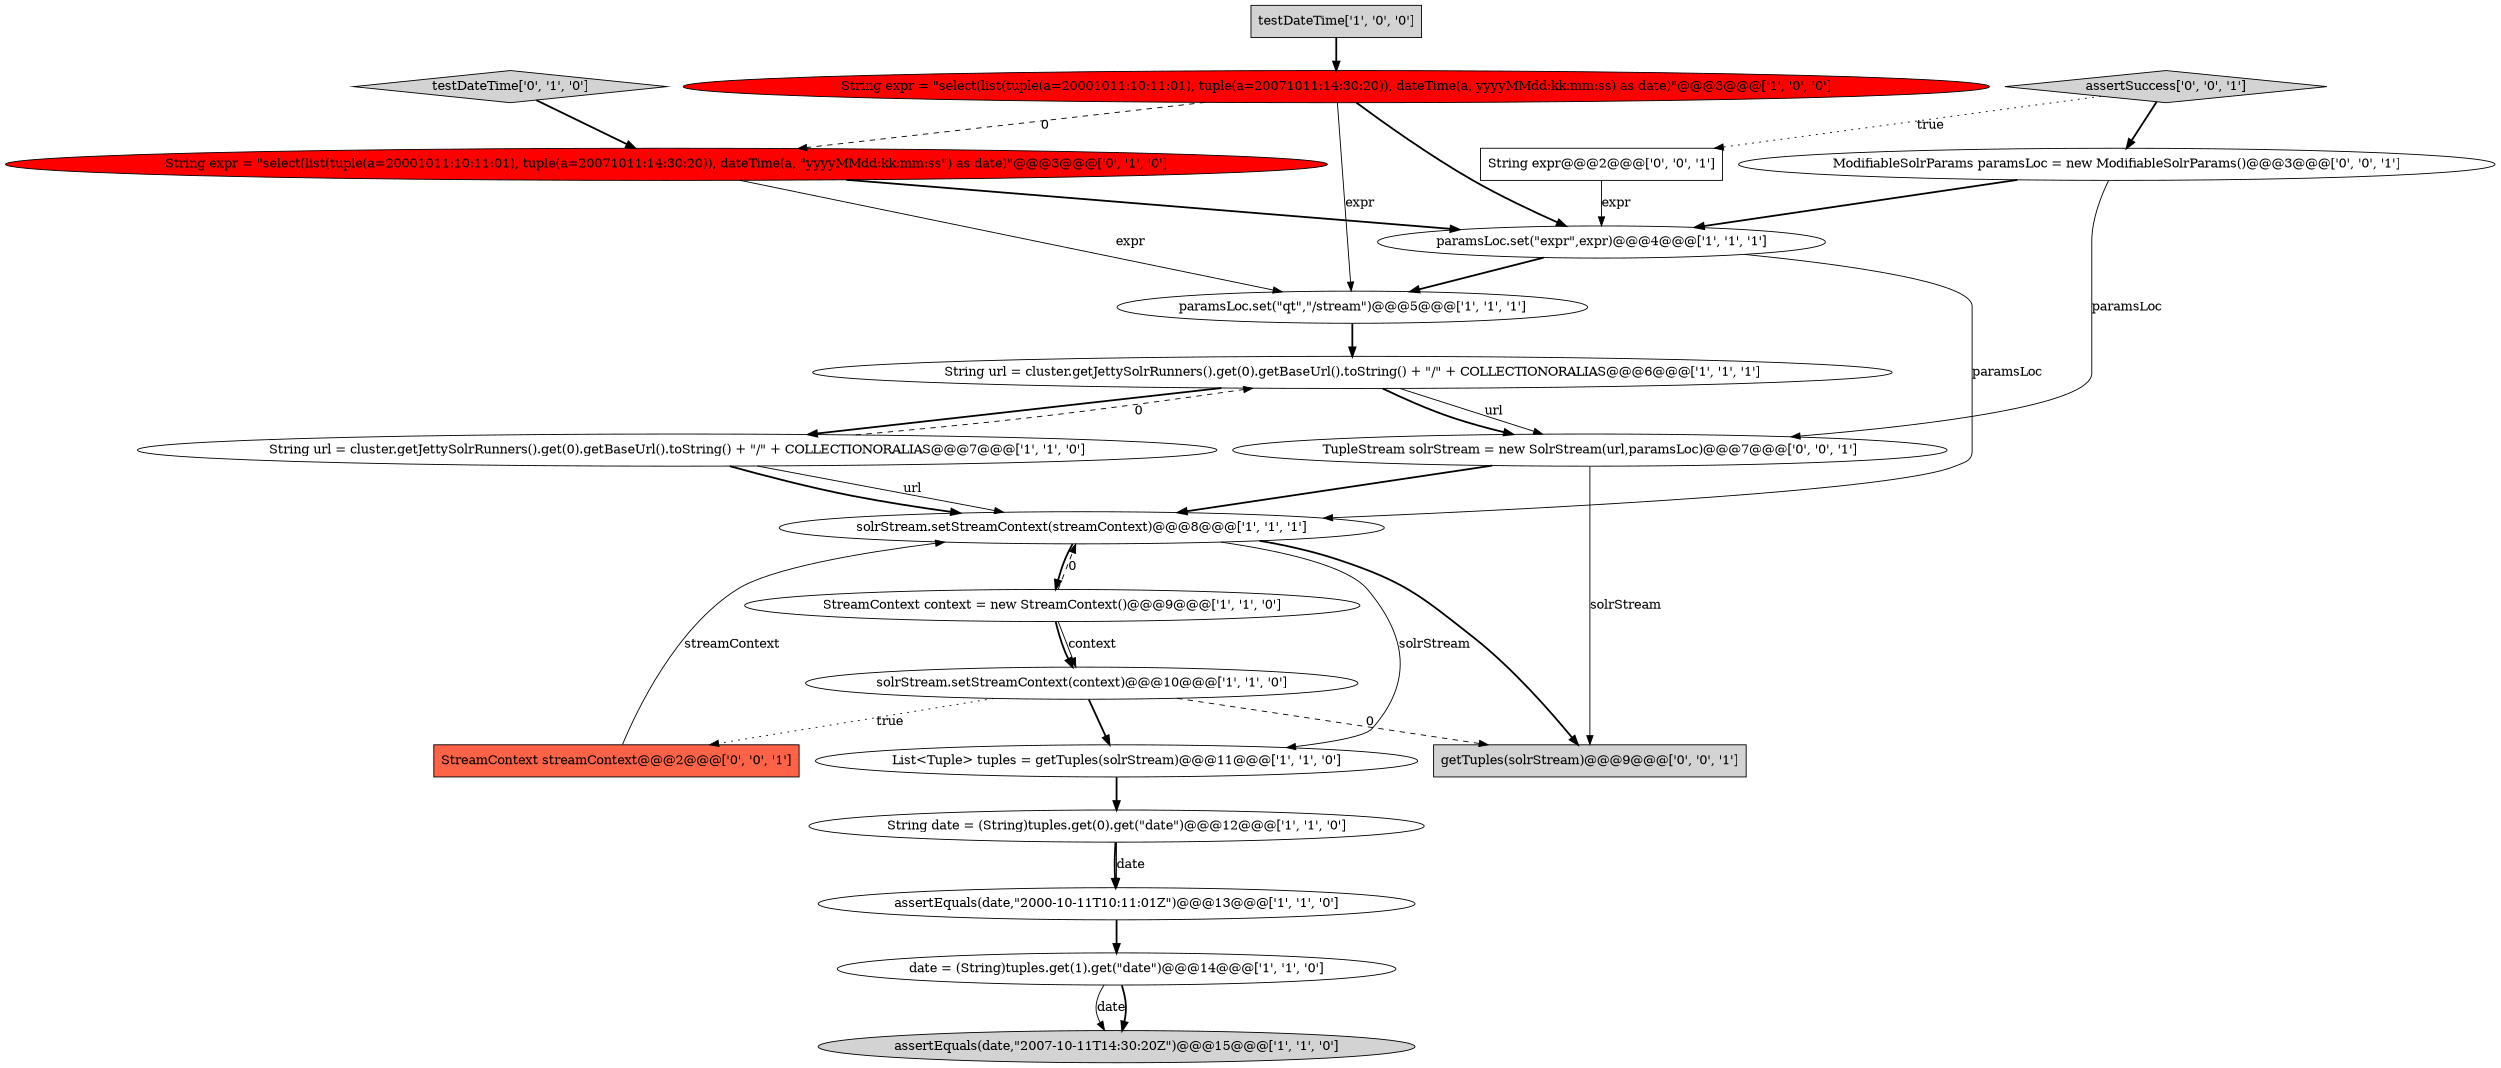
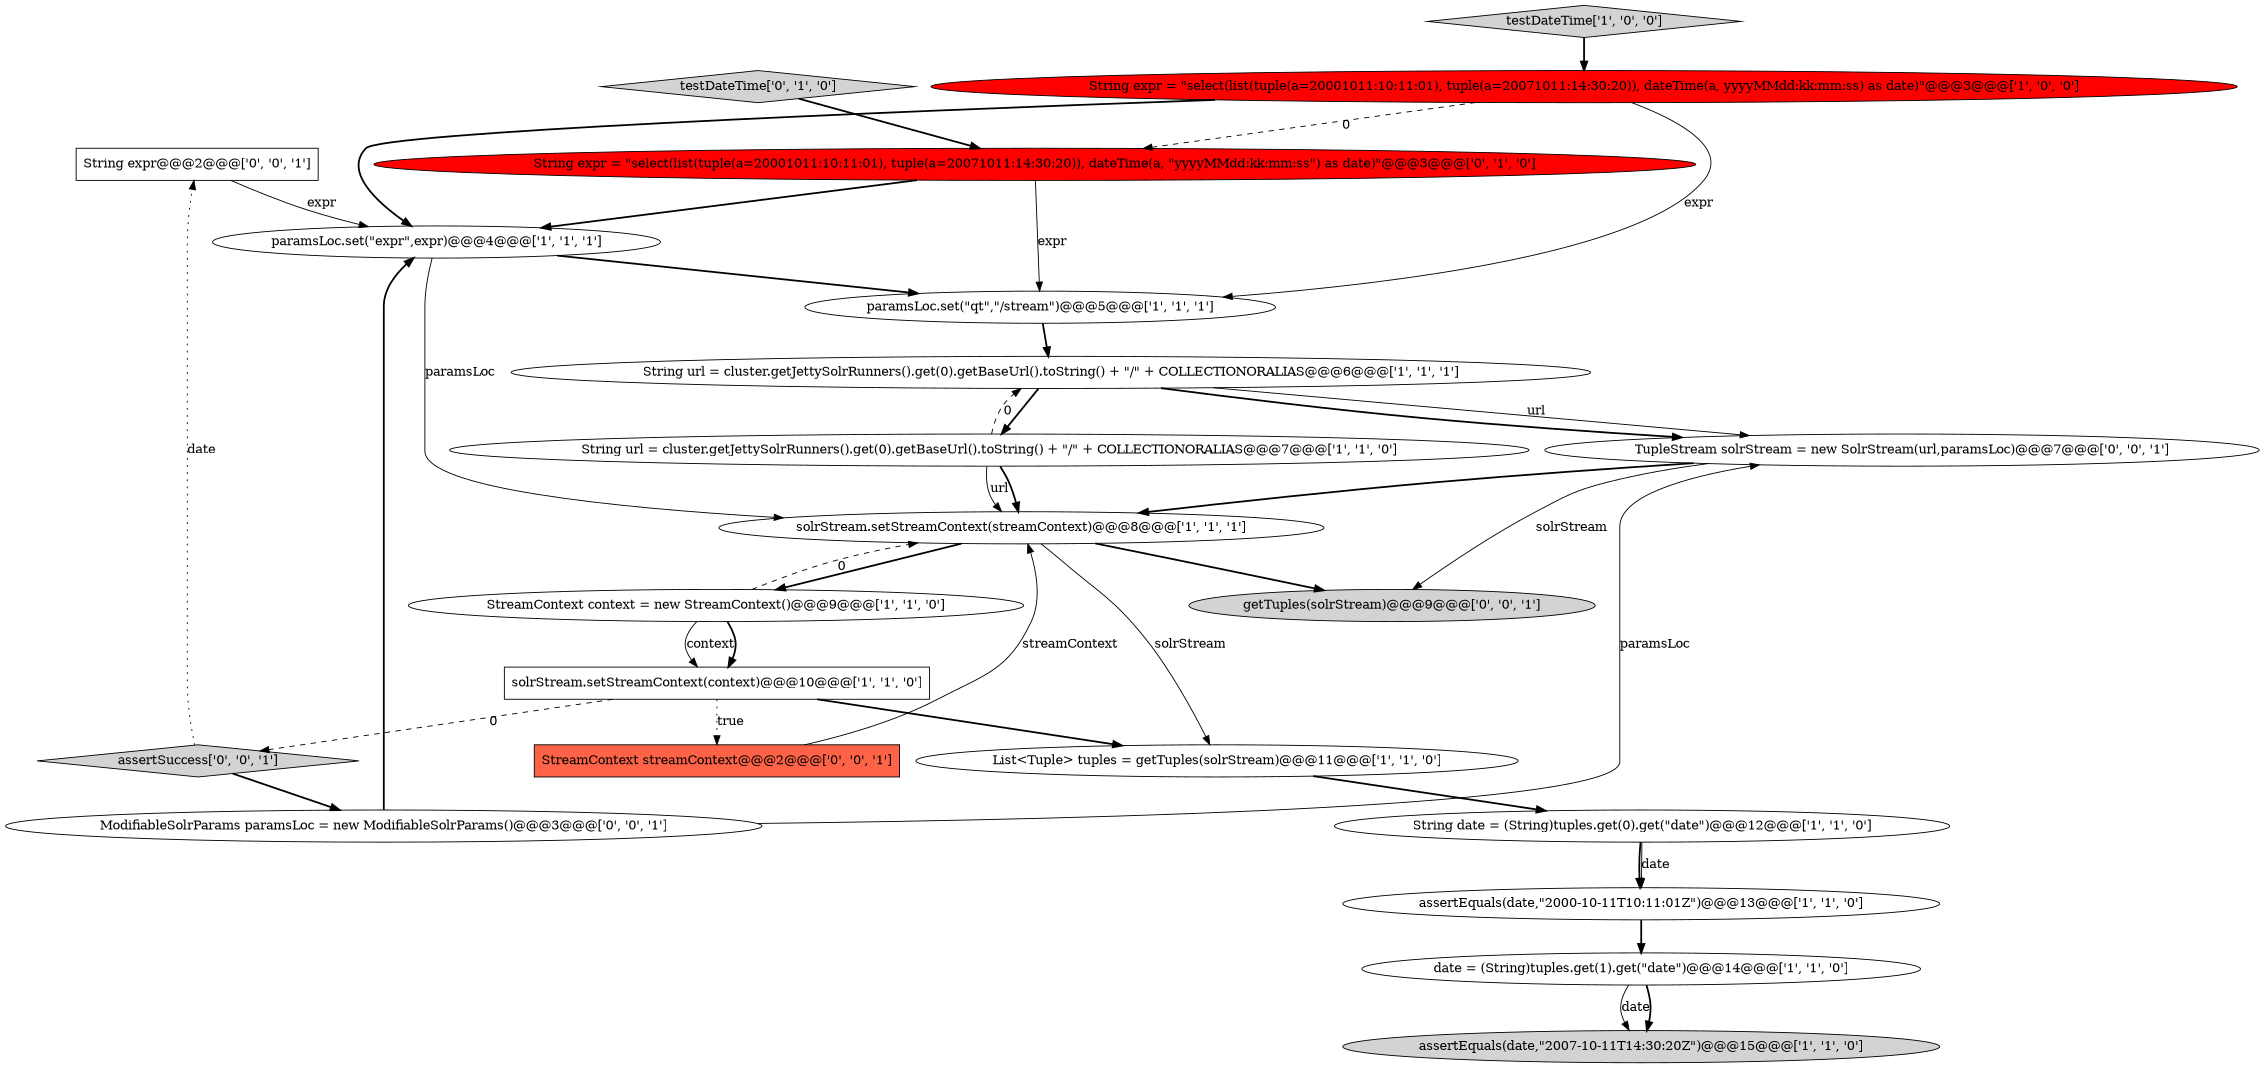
node "testDateTime['1', '0', '0']": shape box -> diamond
edge "assertSuccess['0', '0', '1']" -> "String expr@@@2@@@['0', '0', '1']": label "true" -> "date"
node "solrStream.setStreamContext(context)@@@10@@@['1', '1', '0']": shape ellipse -> box
edge "solrStream.setStreamContext(context)@@@10@@@['1', '1', '0']" -> "getTuples(solrStream)@@@9@@@['0', '0', '1']": now "solrStream.setStreamContext(context)@@@10@@@['1', '1', '0']" -> "assertSuccess['0', '0', '1']"
node "getTuples(solrStream)@@@9@@@['0', '0', '1']": shape box -> ellipse
